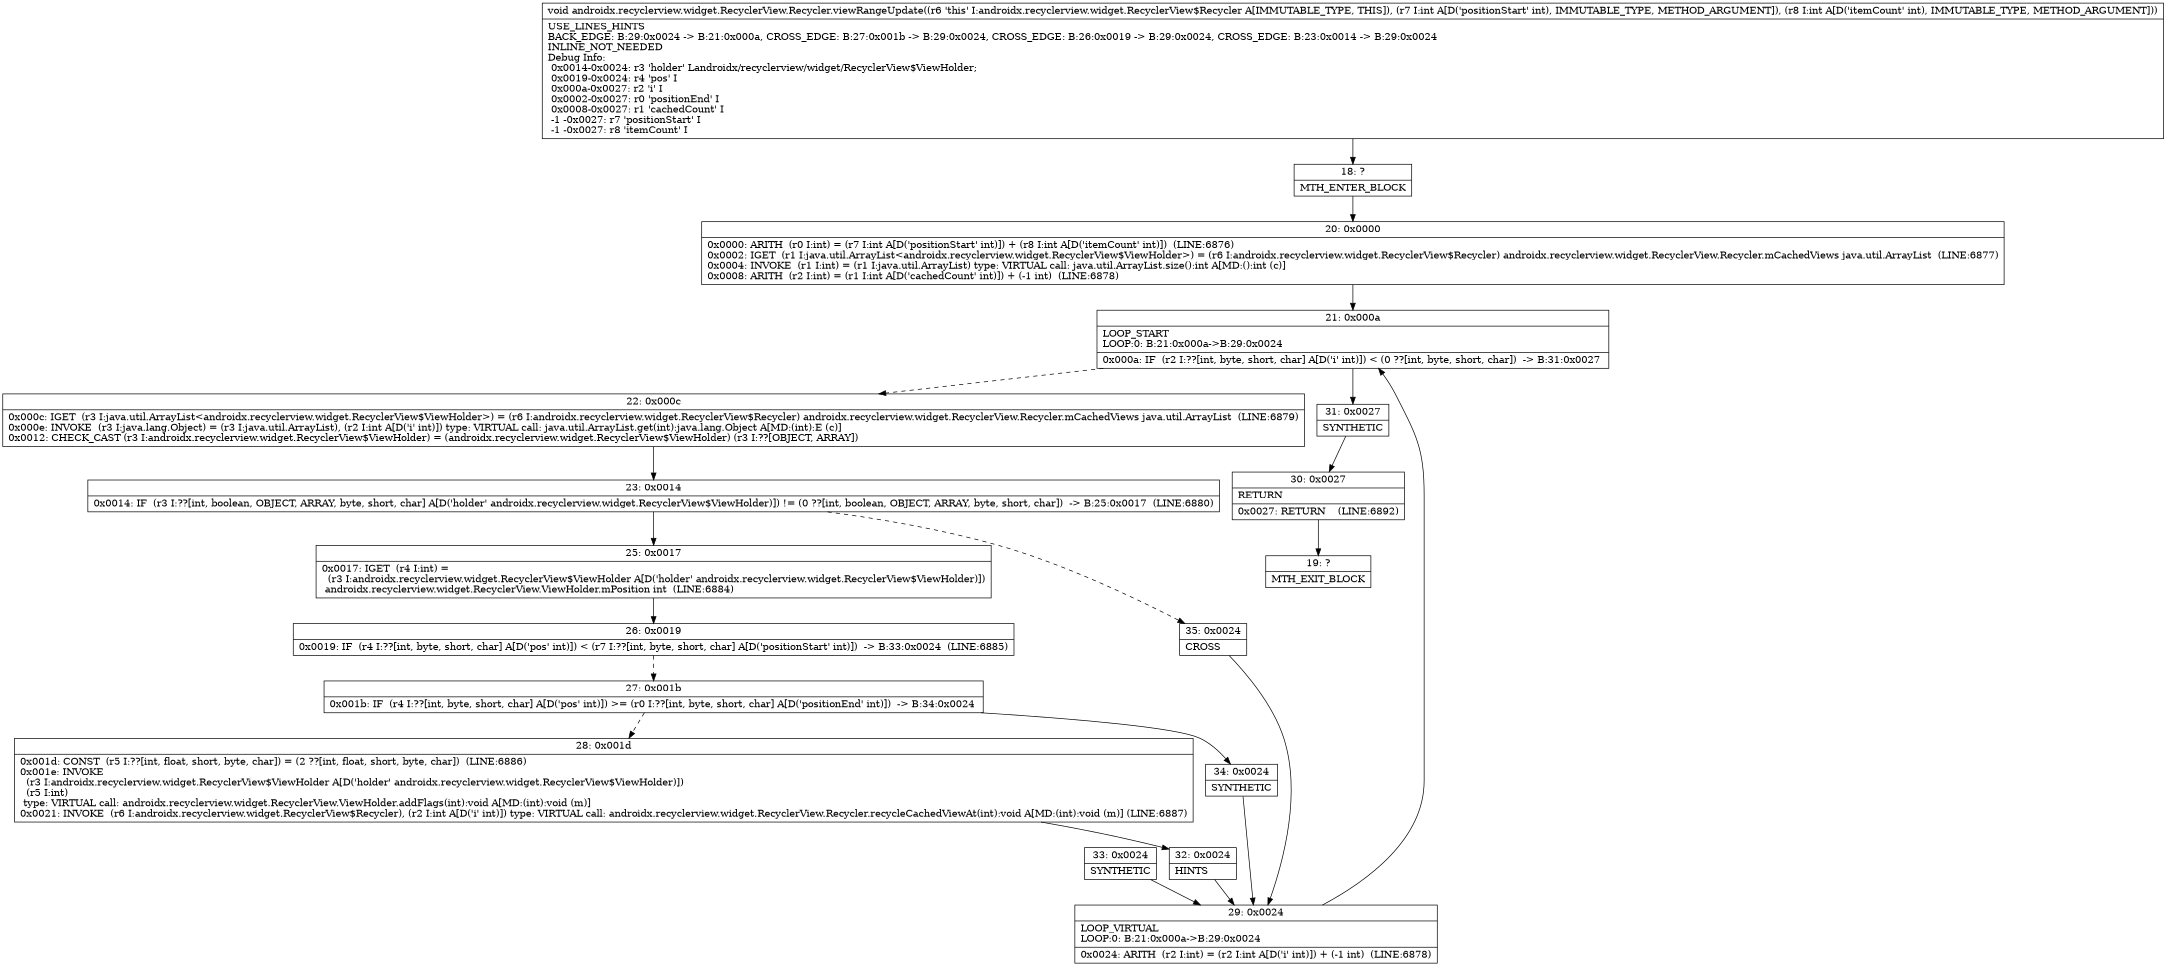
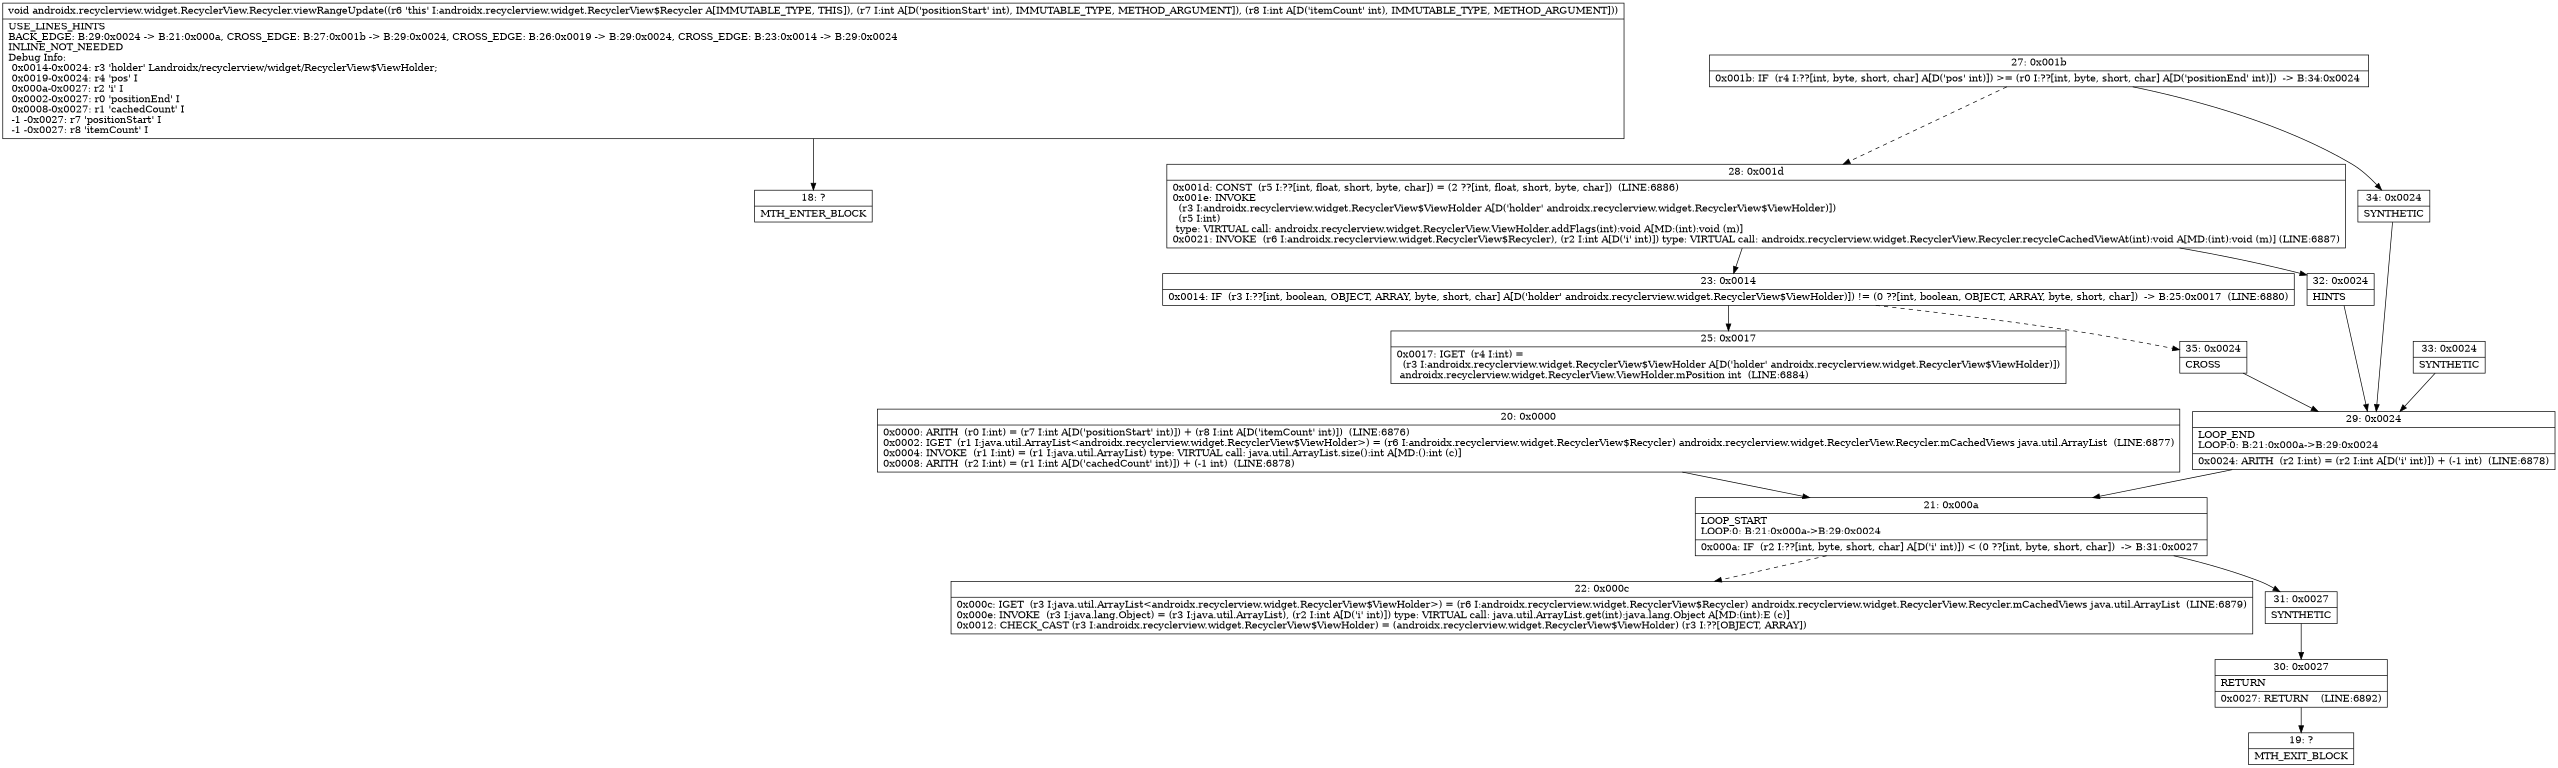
edge "18: ?" -> "20: 0x0000": removed
edge "22: 0x000c" -> "23: 0x0014": now "28: 0x001d" -> "23: 0x0014"
node "26: 0x0019": removed
node "29: 0x0024": text "LOOP_VIRTUAL" -> "LOOP_END"
